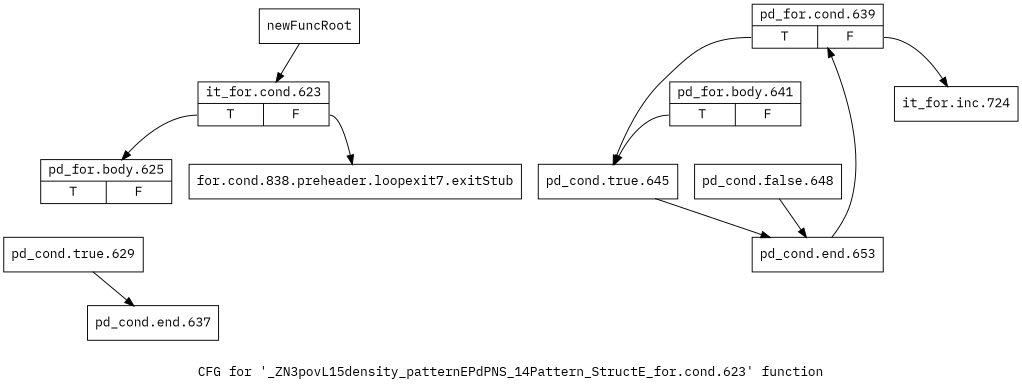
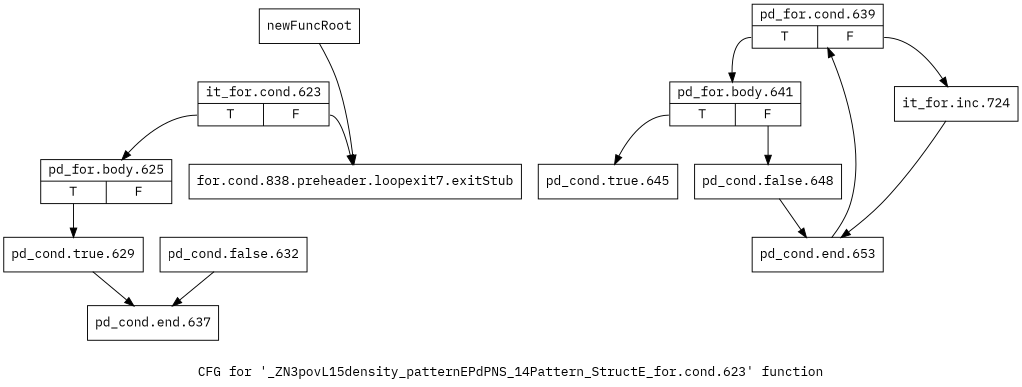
edge "newFuncRoot" -> "it_for.cond.623": now "newFuncRoot" -> "for.cond.838.preheader.loopexit7.exitStub"
edge "pd_for.cond.639" -> "pd_cond.true.645": now "pd_for.cond.639" -> "pd_for.body.641"
edge "pd_for.body.641" -> "pd_cond.false.648": added
edge "pd_for.body.625" -> "pd_cond.true.629": added
edge "pd_cond.true.645" -> "pd_cond.end.653": now "it_for.inc.724" -> "pd_cond.end.653"
node "pd_cond.false.632": added
